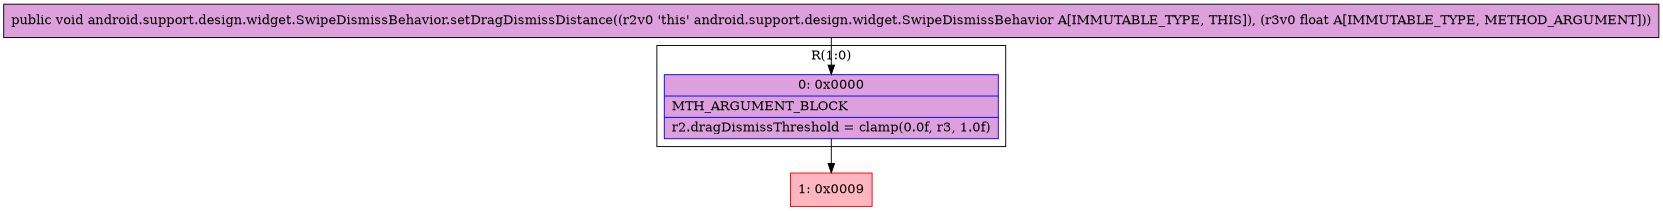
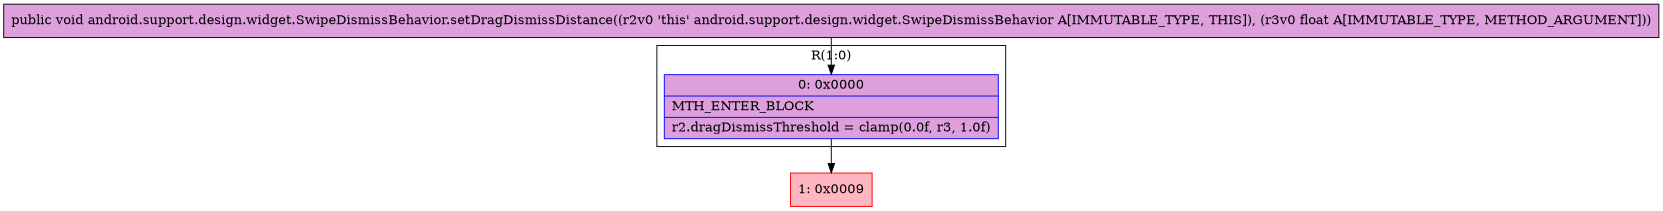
node "0: 0x0000": text "MTH_ARGUMENT_BLOCK" -> "MTH_ENTER_BLOCK"
